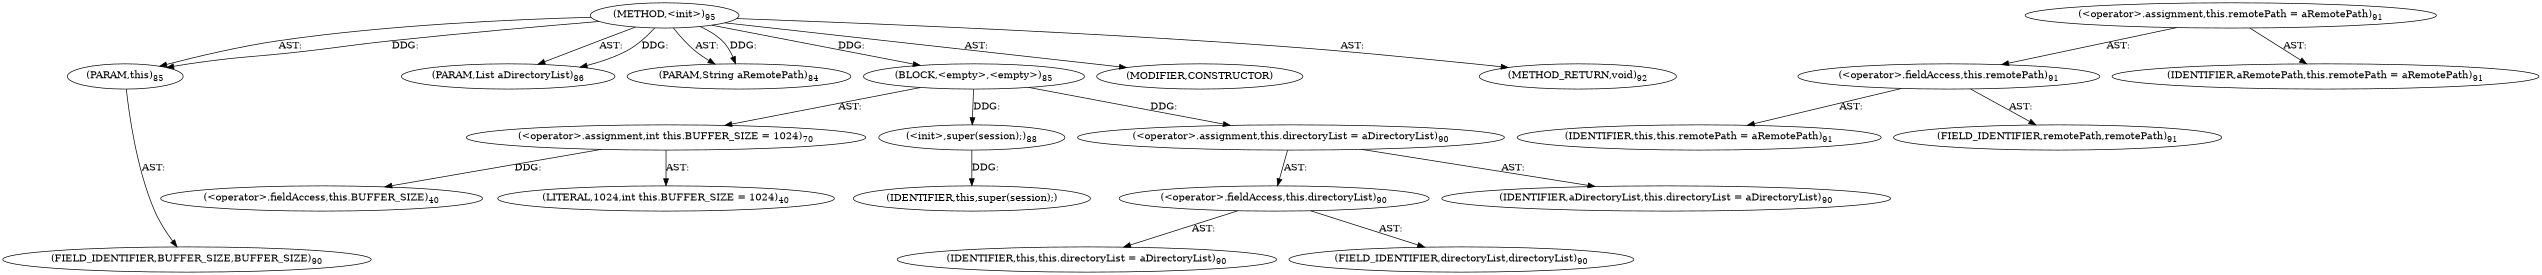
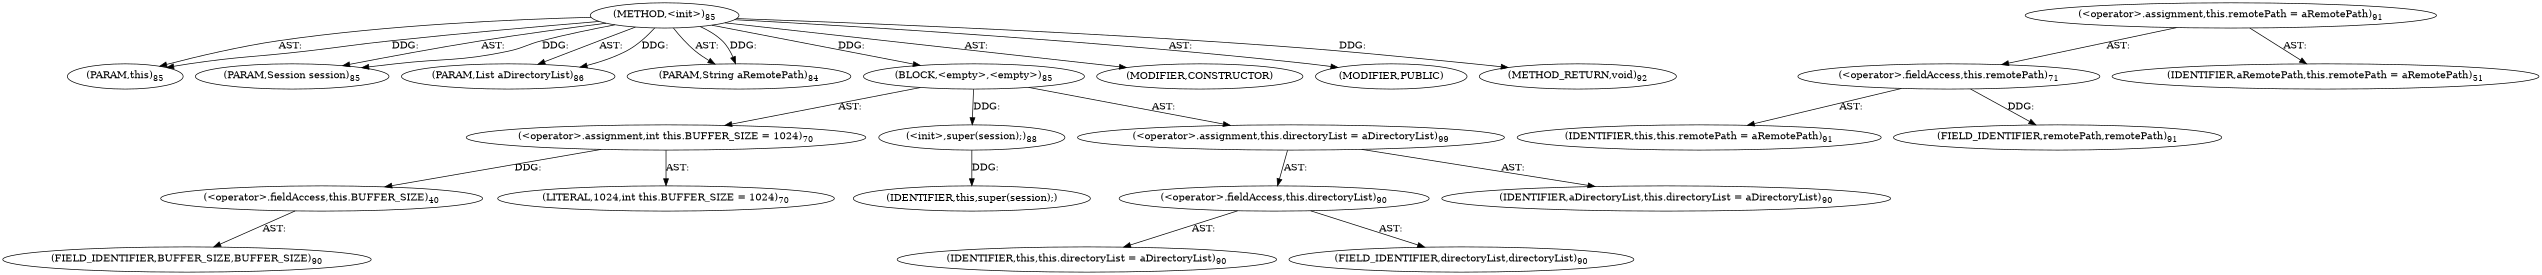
node "(METHOD,<init>)": text "95" -> "85"
edge "(METHOD,<init>)" -> "(METHOD_RETURN,void)": label "AST: " -> "DDG: "
node "(<operator>.fieldAccess,this.remotePath)": text "91" -> "71"
node "(IDENTIFIER,aRemotePath,this.remotePath = aRemotePath)": text "91" -> "51"
node "(PARAM,Session session)": added
node "(MODIFIER,PUBLIC)": added
edge "(BLOCK,<empty>,<empty>)" -> "(<operator>.assignment,this.directoryList = aDirectoryList)": label "DDG: " -> "AST: "
edge "(<operator>.fieldAccess,this.remotePath)" -> "(FIELD_IDENTIFIER,remotePath,remotePath)": label "AST: " -> "DDG: "
node "(<operator>.assignment,this.directoryList = aDirectoryList)": text "90" -> "99"
edge "(PARAM,this)" -> "(FIELD_IDENTIFIER,BUFFER_SIZE,BUFFER_SIZE)": now "(<operator>.fieldAccess,this.BUFFER_SIZE)" -> "(FIELD_IDENTIFIER,BUFFER_SIZE,BUFFER_SIZE)"
node "(LITERAL,1024,int this.BUFFER_SIZE = 1024)": text "40" -> "70"
